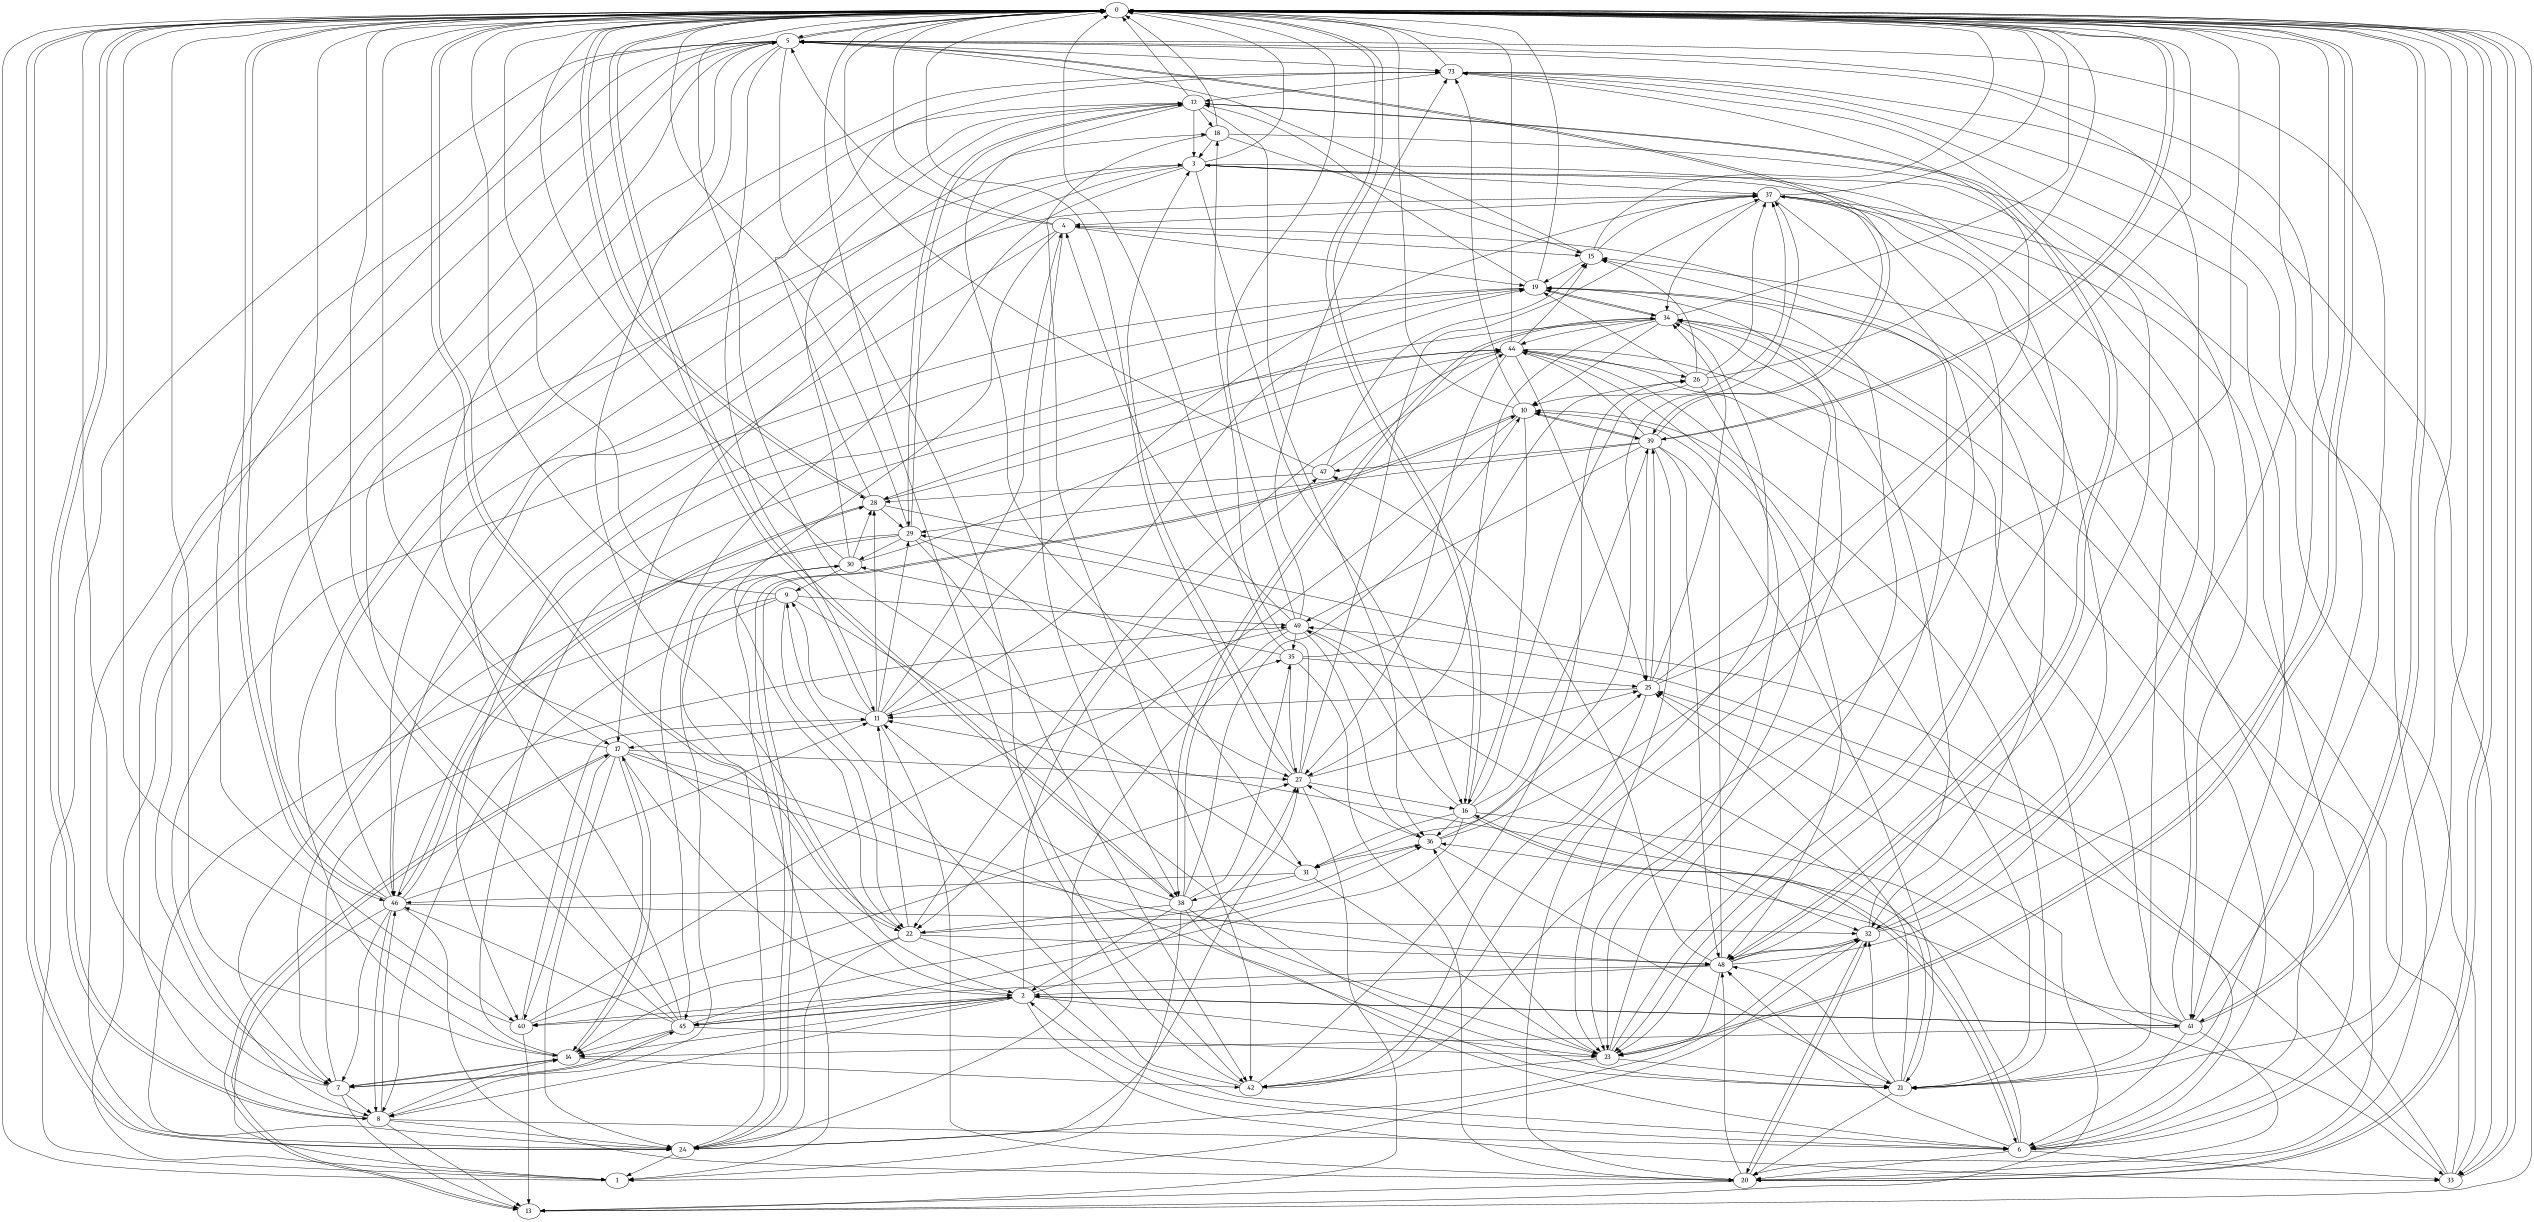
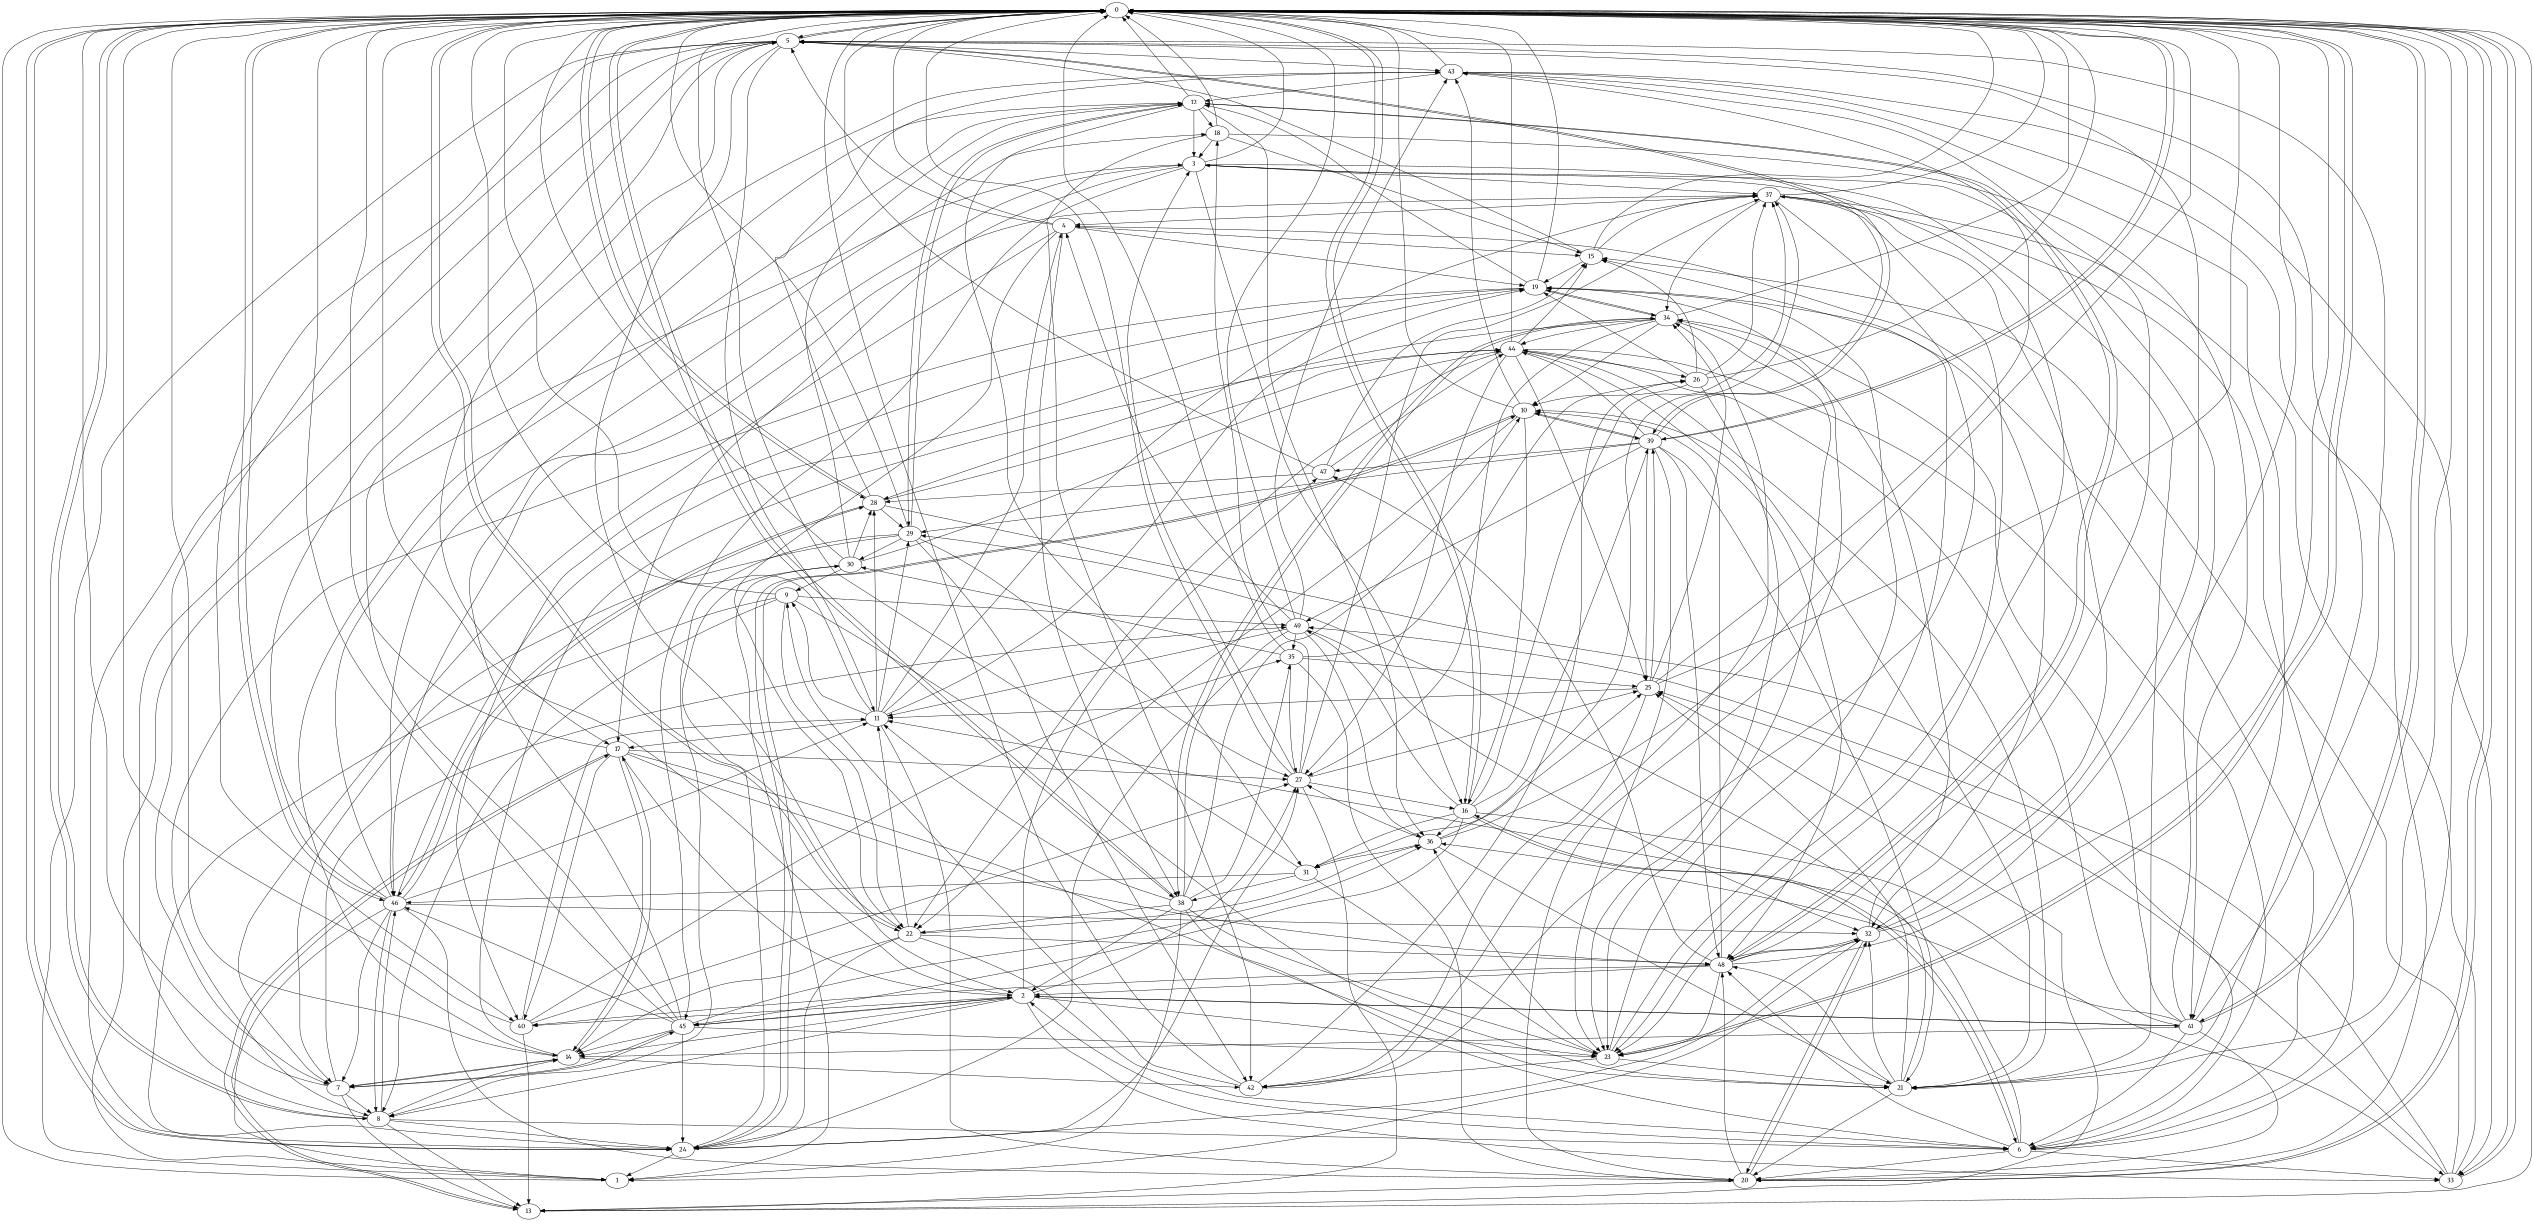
node "73": label "73" -> "43"
edge "5" -> "42": removed
edge "34" -> "20": removed
edge "17" -> "24": now "45" -> "24"
